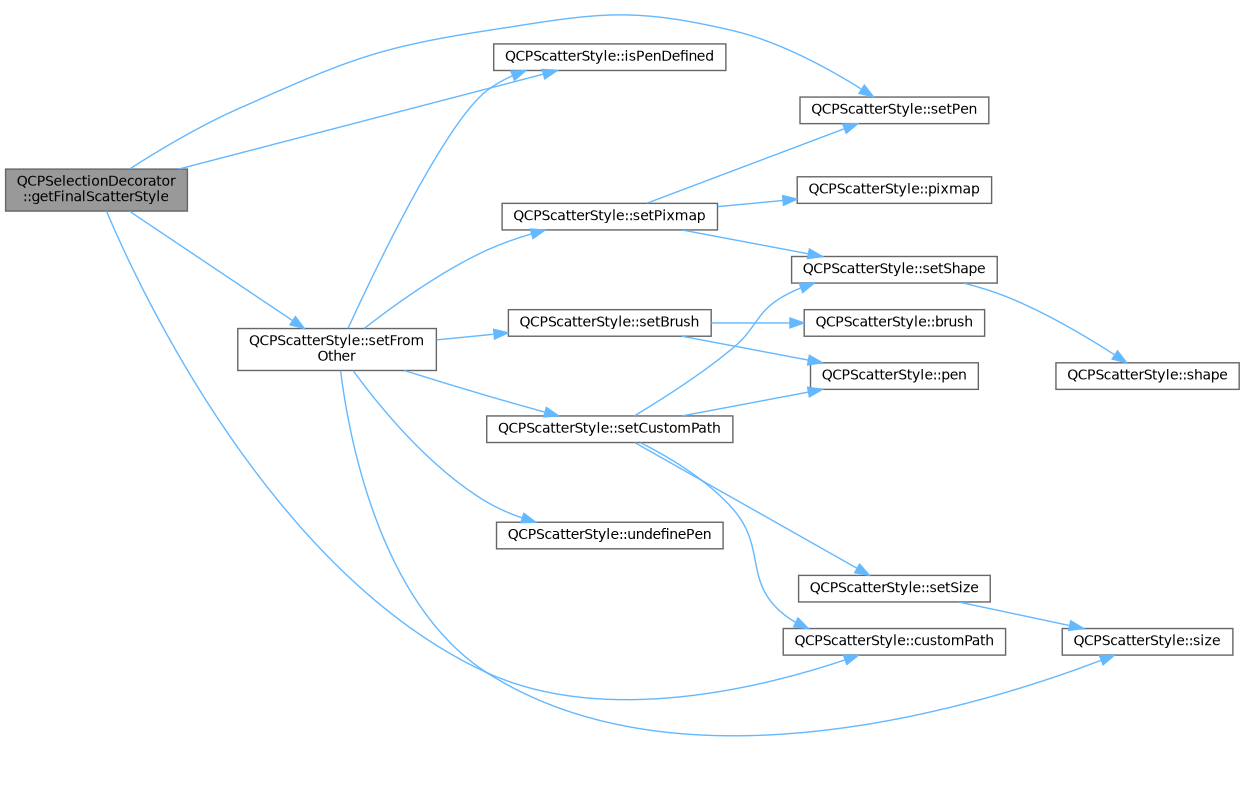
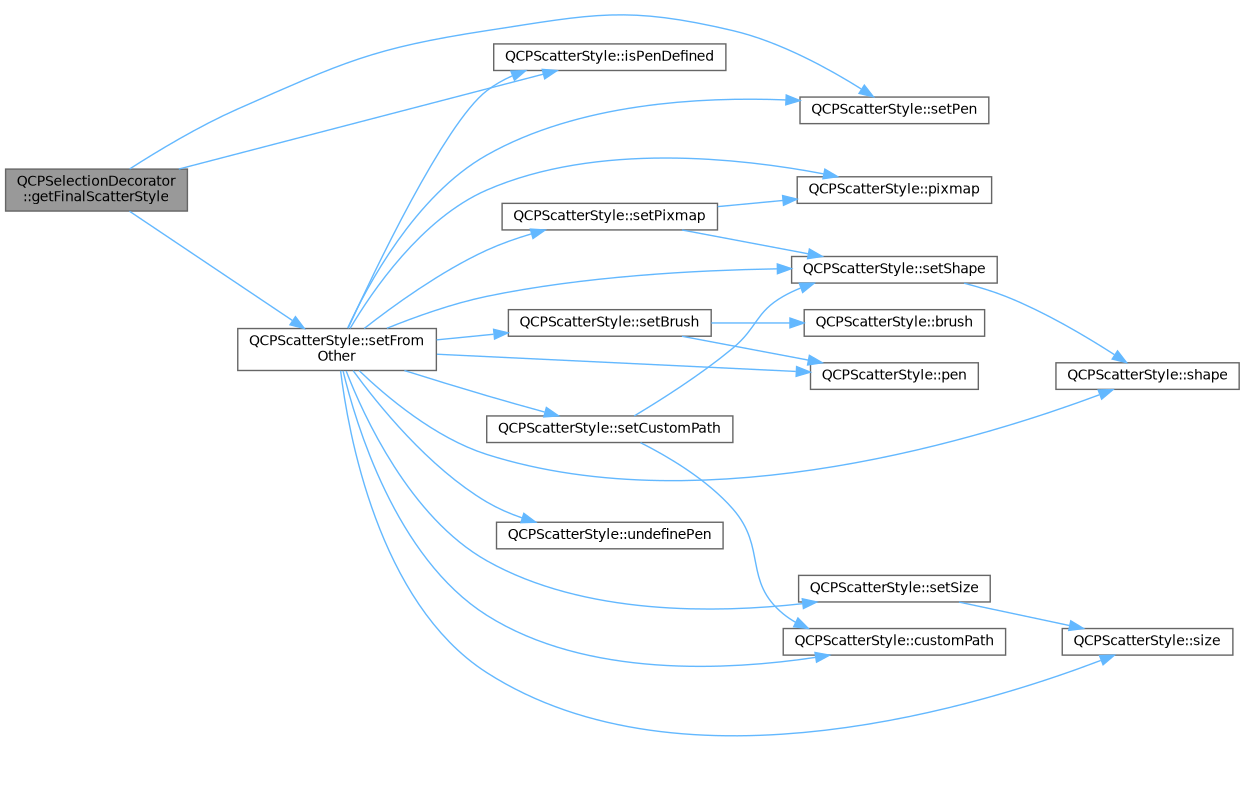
edge "QCPScatterStyle::setPixmap" -> "QCPScatterStyle::setPen": now "QCPScatterStyle::setFrom Other" -> "QCPScatterStyle::setPen"
edge "QCPScatterStyle::setFrom Other" -> "QCPScatterStyle::pixmap": added
edge "QCPScatterStyle::setFrom Other" -> "QCPScatterStyle::setShape": added
edge "QCPScatterStyle::setCustomPath" -> "QCPScatterStyle::pen": now "QCPScatterStyle::setFrom Other" -> "QCPScatterStyle::pen"
edge "QCPScatterStyle::setFrom Other" -> "QCPScatterStyle::shape": added
edge "QCPScatterStyle::setCustomPath" -> "QCPScatterStyle::setSize": now "QCPScatterStyle::setFrom Other" -> "QCPScatterStyle::setSize"
edge "QCPSelectionDecorator ::getFinalScatterStyle" -> "QCPScatterStyle::customPath": now "QCPScatterStyle::setFrom Other" -> "QCPScatterStyle::customPath"
